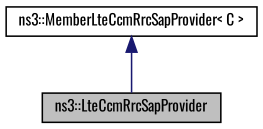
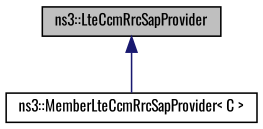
edge "ns3::LteCcmRrcSapProvider" -> "ns3::MemberLteCcmRrcSapProvider< C >": reversed
